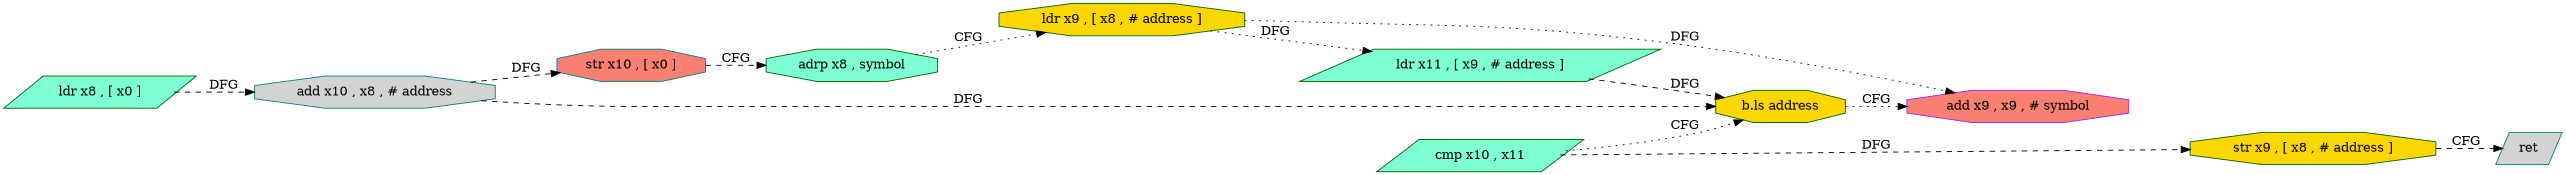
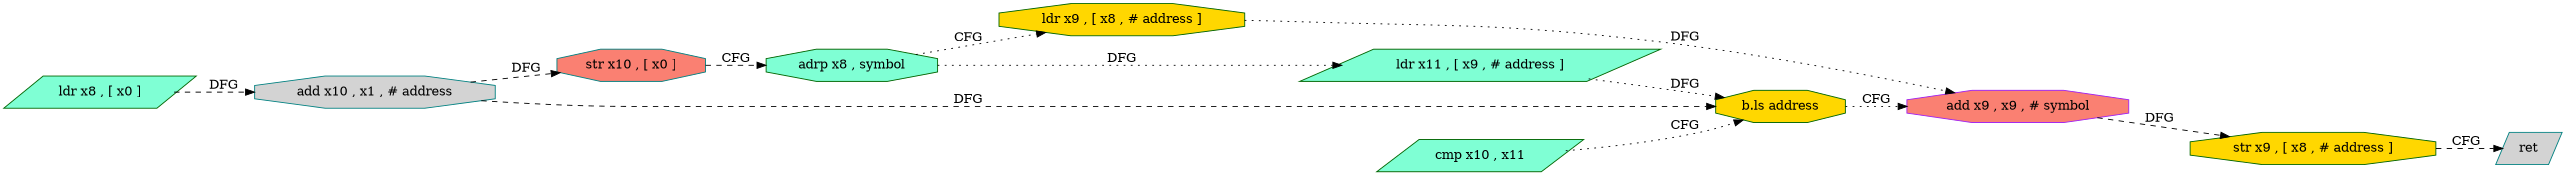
edge "ldr x9 , [ x8 , # address ]" -> "ldr x11 , [ x9 , # address ]": now "adrp x8 , symbol" -> "ldr x11 , [ x9 , # address ]"
edge "ldr x11 , [ x9 , # address ]" -> "b.ls address": style dashed -> dotted
node "add x10 , x8 , # address": label "add x10 , x8 , # address" -> "add x10 , x1 , # address"
edge "cmp x10 , x11" -> "str x9 , [ x8 , # address ]": now "add x9 , x9 , # symbol" -> "str x9 , [ x8 , # address ]"
